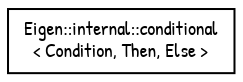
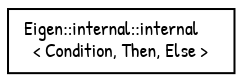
node "Eigen::internal::conditional < Condition, Then, Else >": label "Eigen::internal::conditional < Condition, Then, Else >" -> "Eigen::internal::internal < Condition, Then, Else >"
